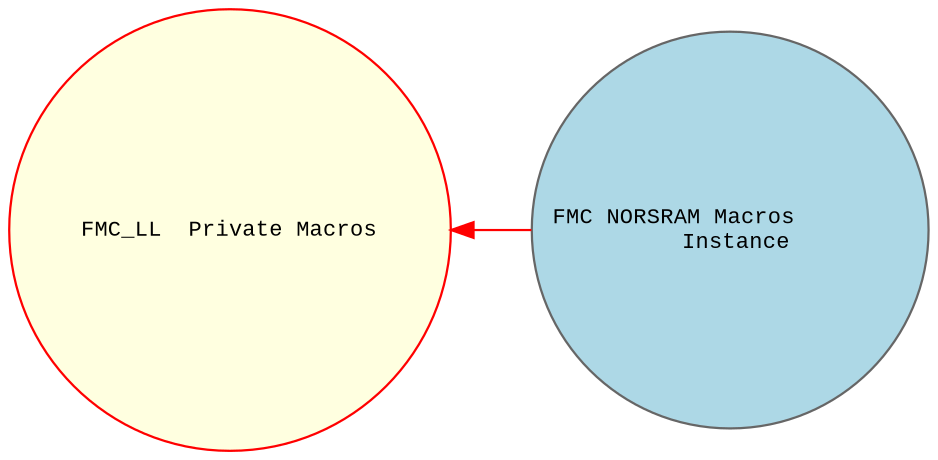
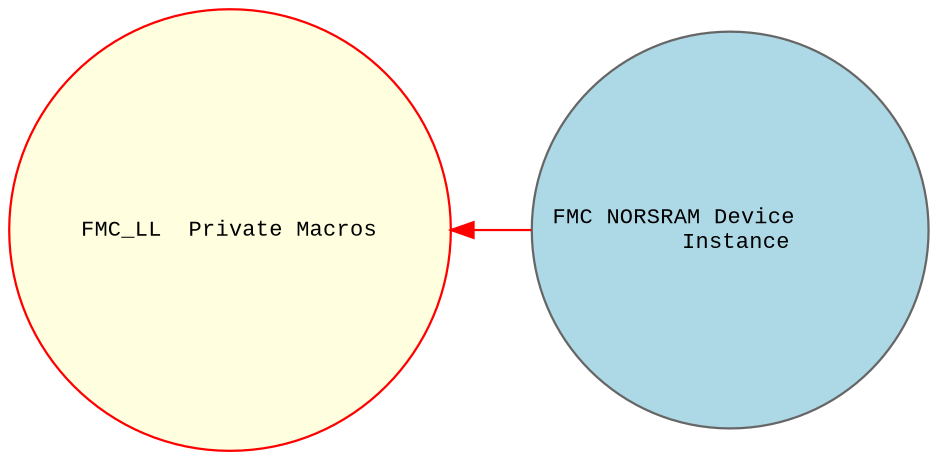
node "FMC NORSRAM Macros Instance": label "FMC NORSRAM Macros Instance" -> "FMC NORSRAM Device Instance"
